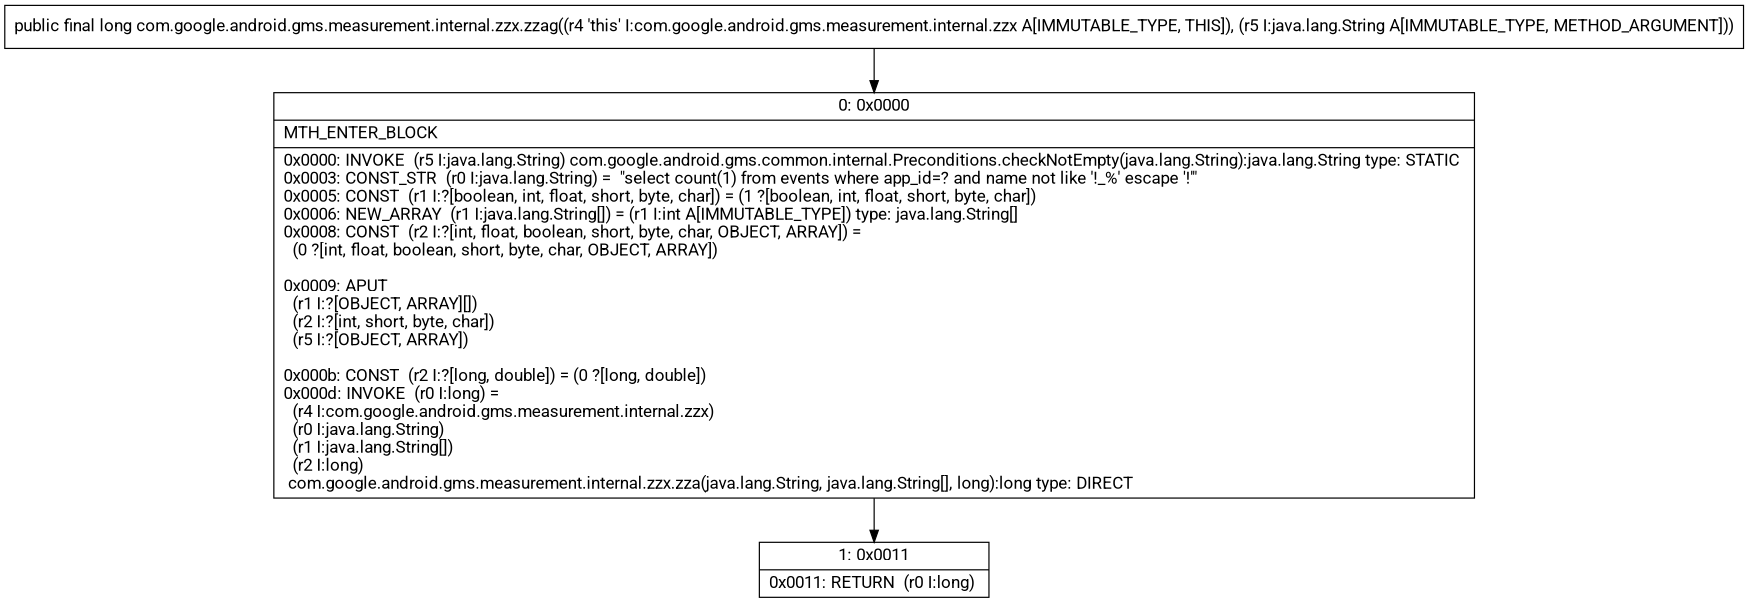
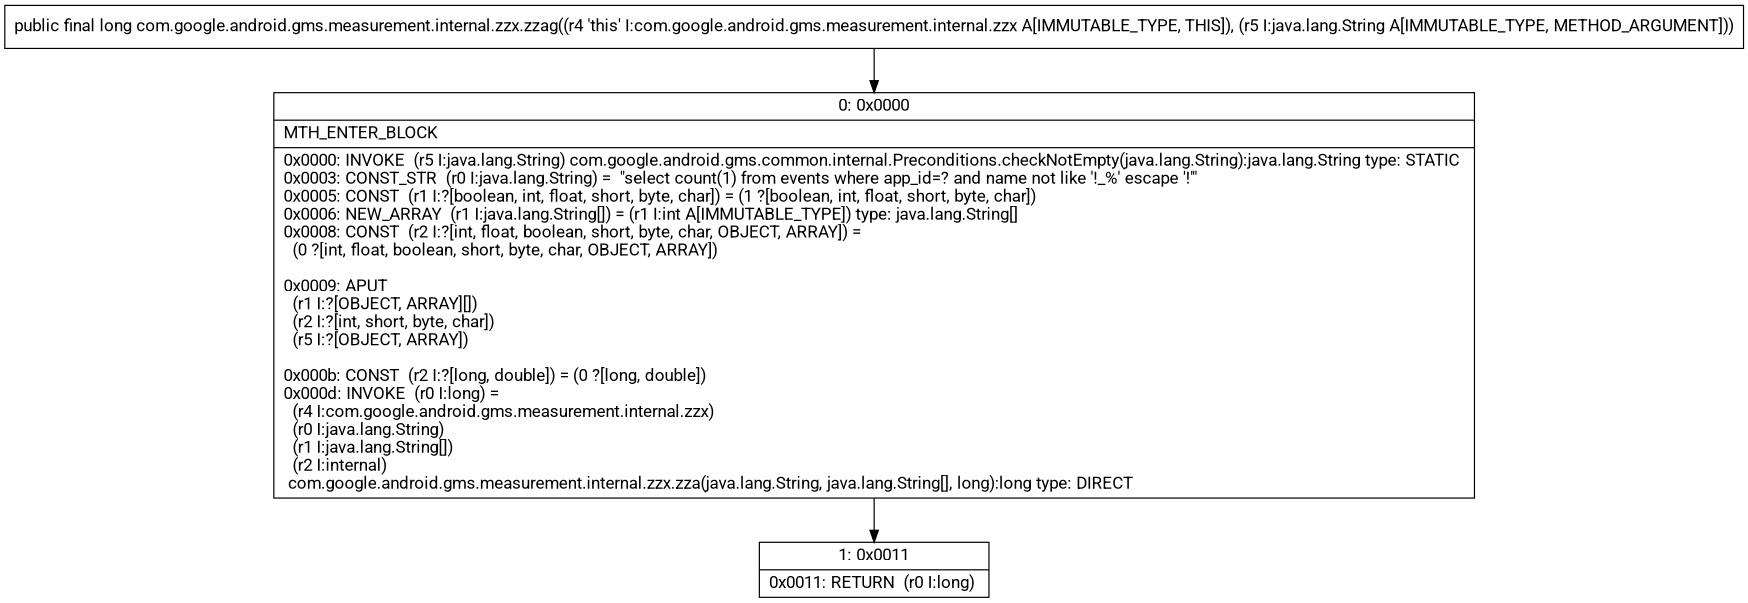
node "0: 0x0000": text "(r2 I:long)" -> "(r2 I:internal)"
